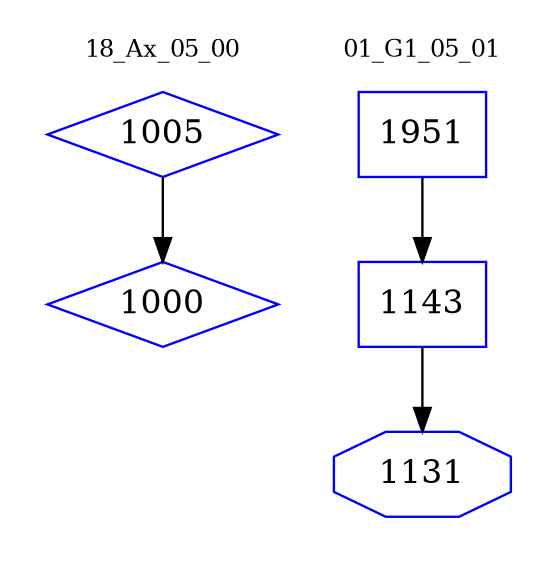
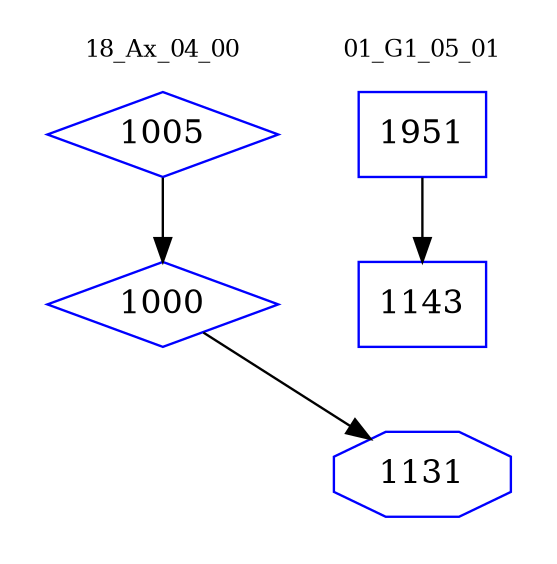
cluster "18_Ax_05_00": label "18_Ax_05_00" -> "18_Ax_04_00"
edge "1143" -> "1131": now "1000" -> "1131"
